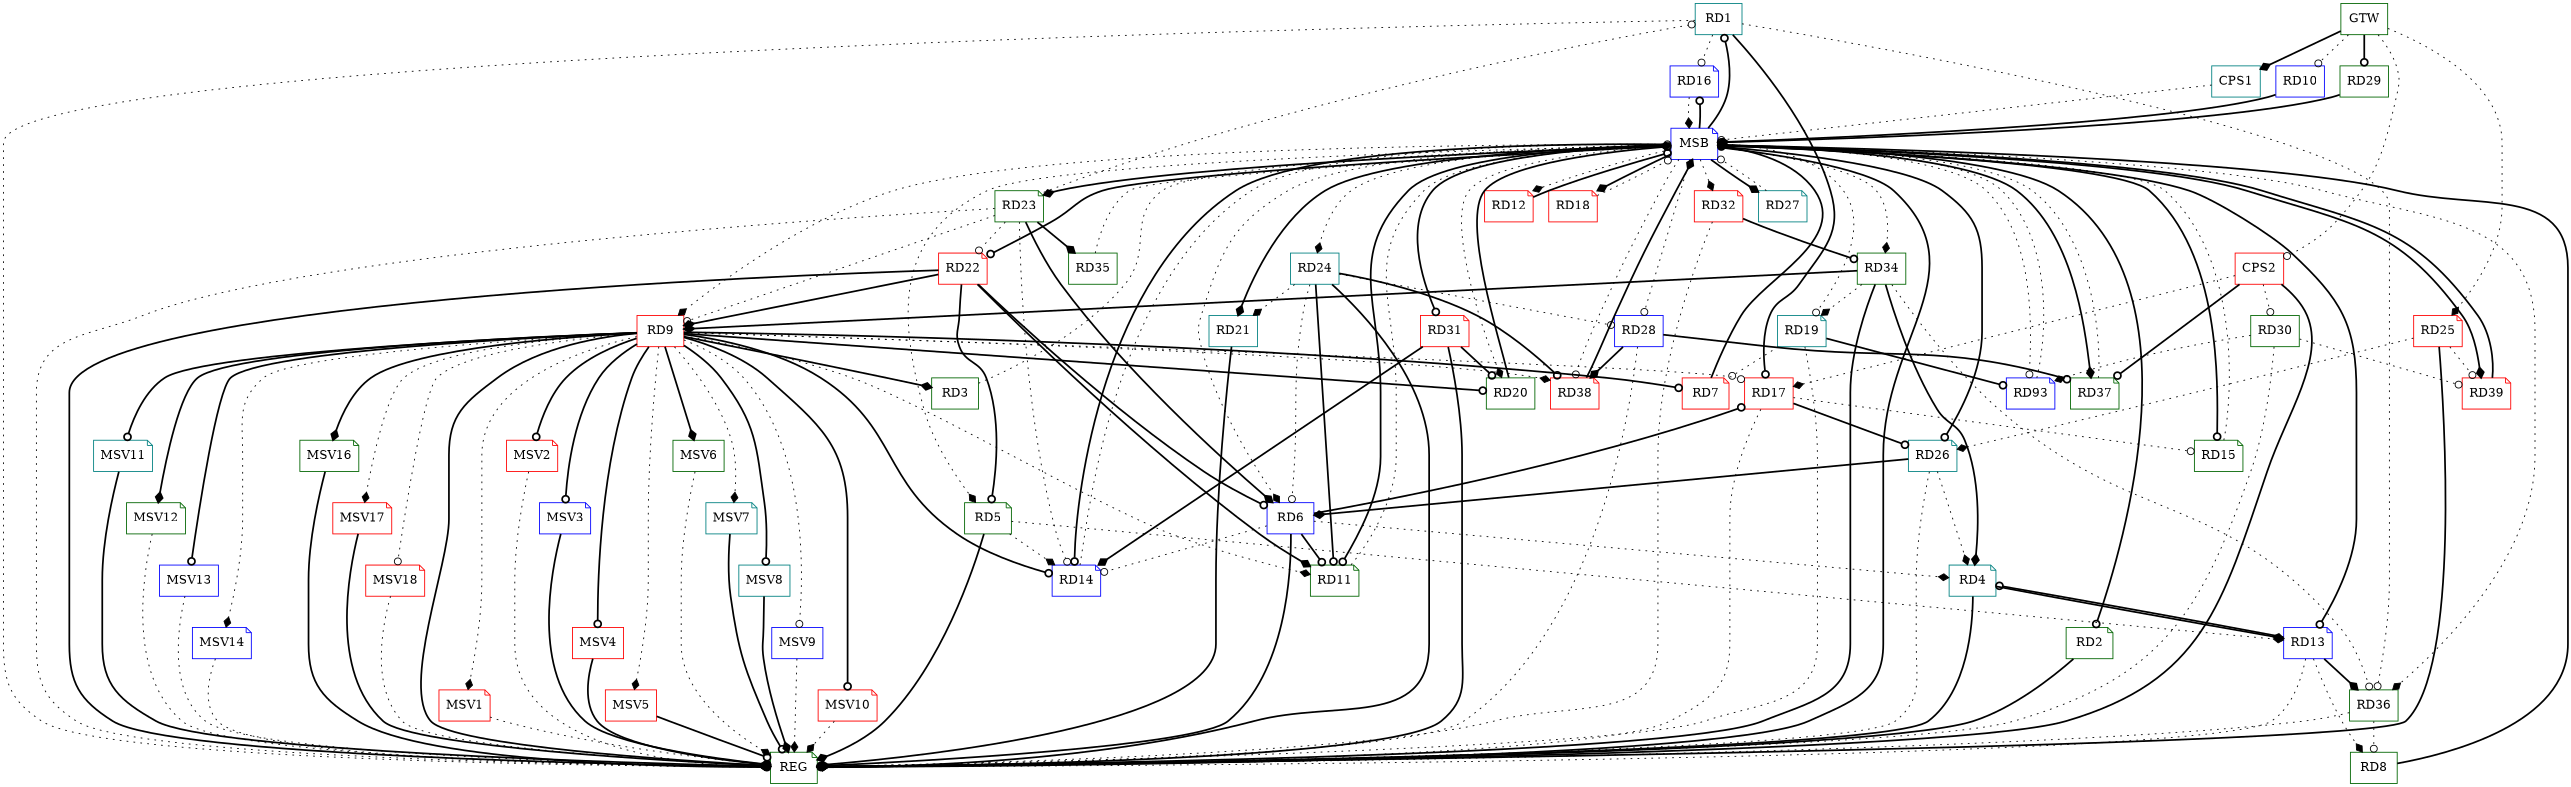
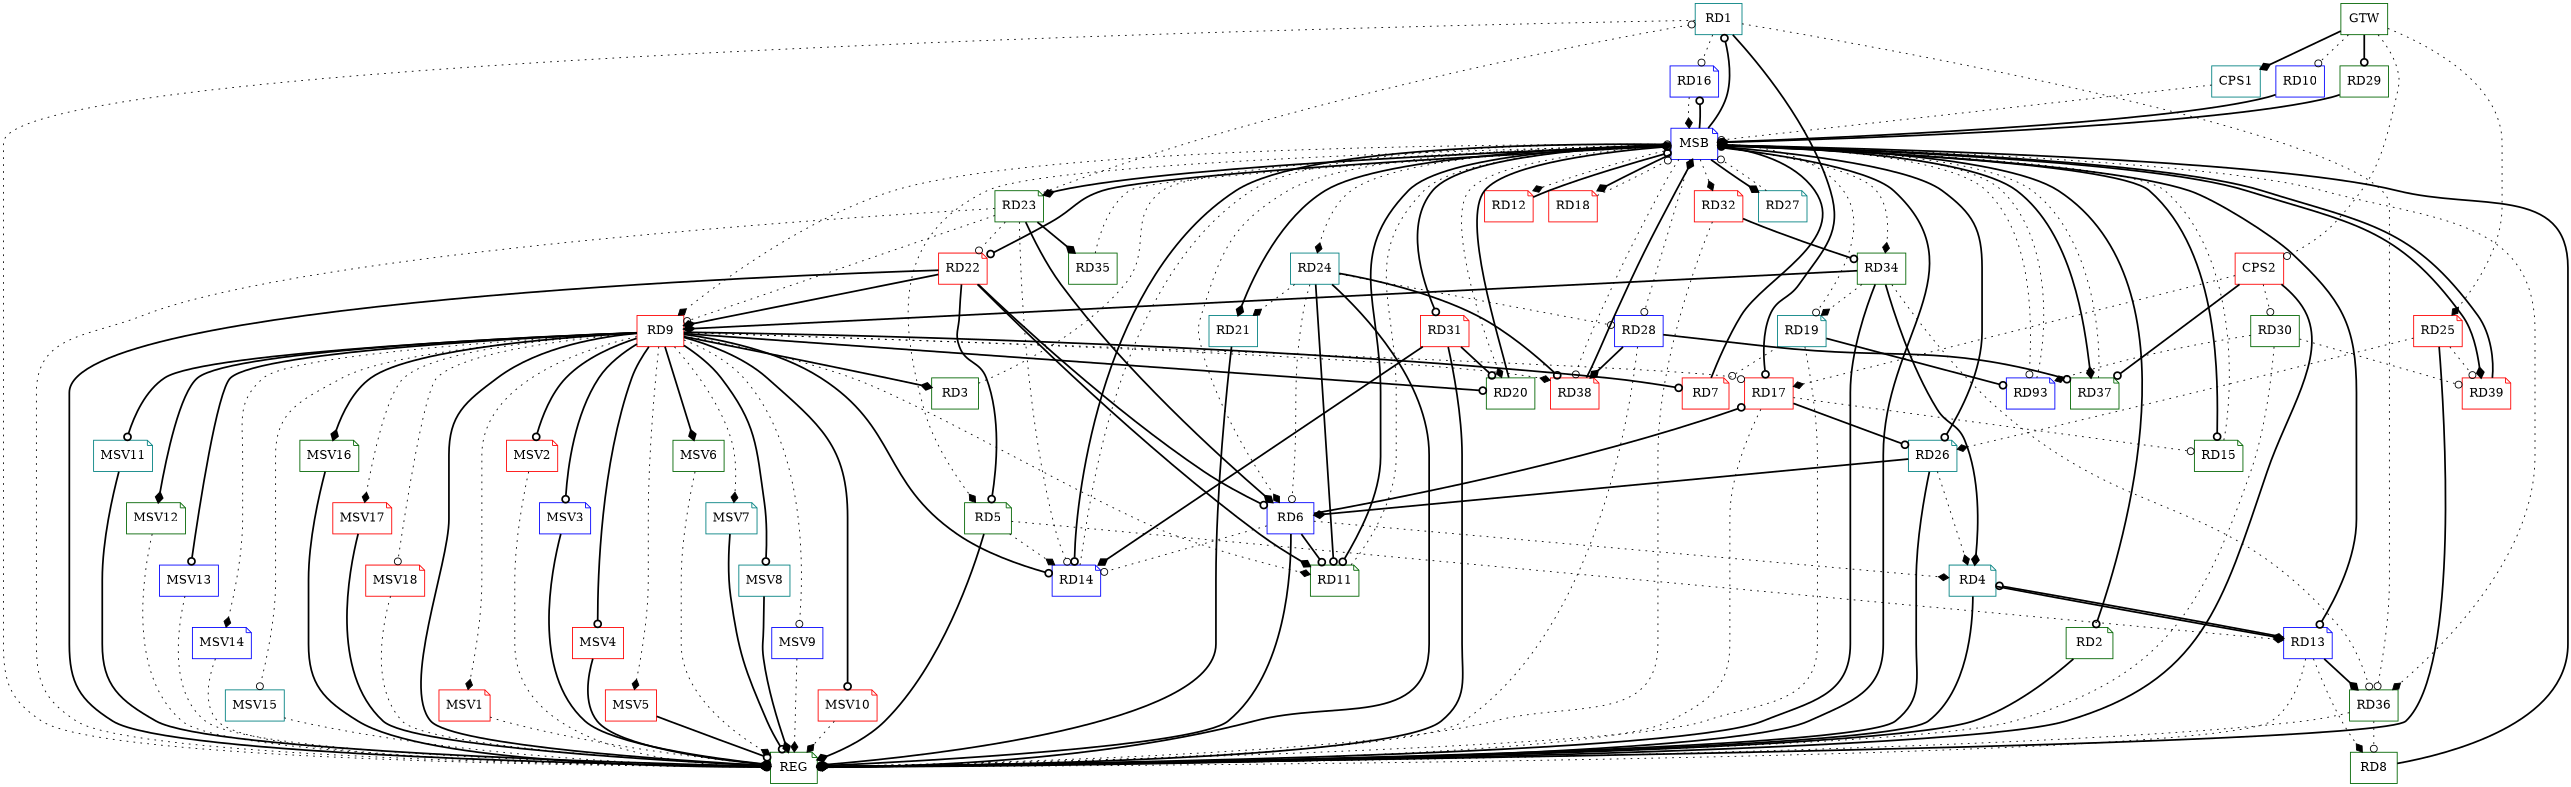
node "MSV15": added
edge "RD26" -> "REG": style dotted -> bold
